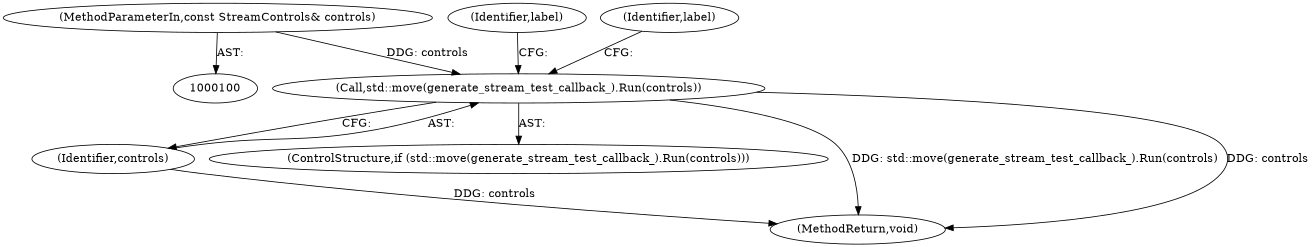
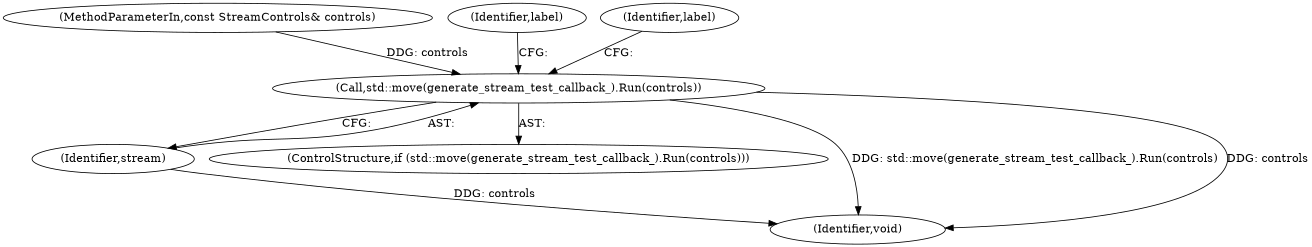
node "1000100": removed
node "(Identifier,controls)": label "(Identifier,controls)" -> "(Identifier,stream)"
node "(MethodReturn,void)": label "(MethodReturn,void)" -> "(Identifier,void)"
